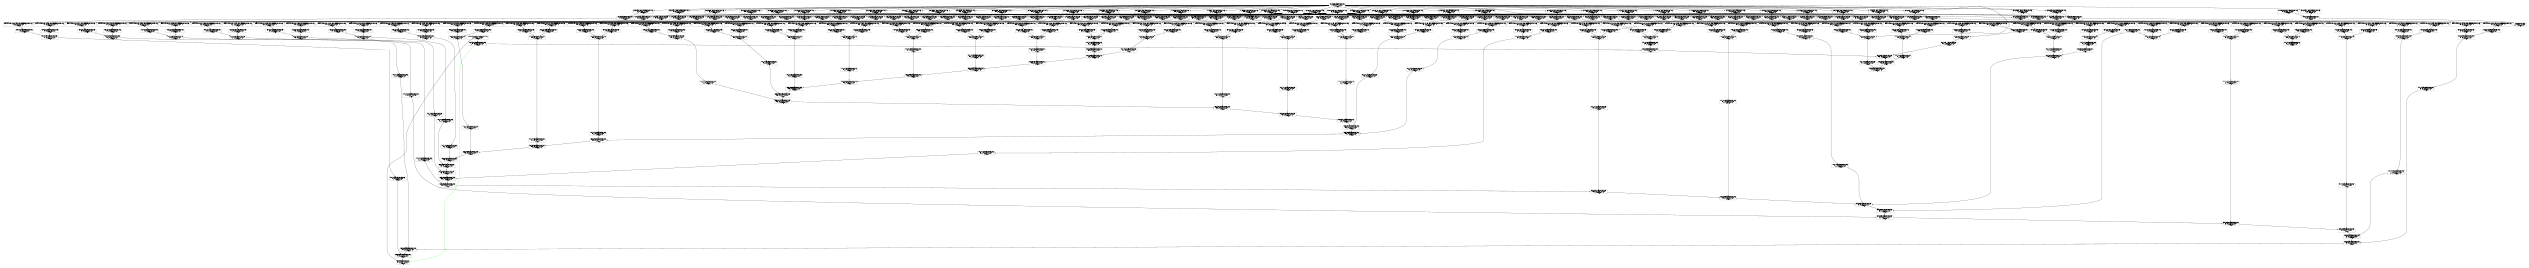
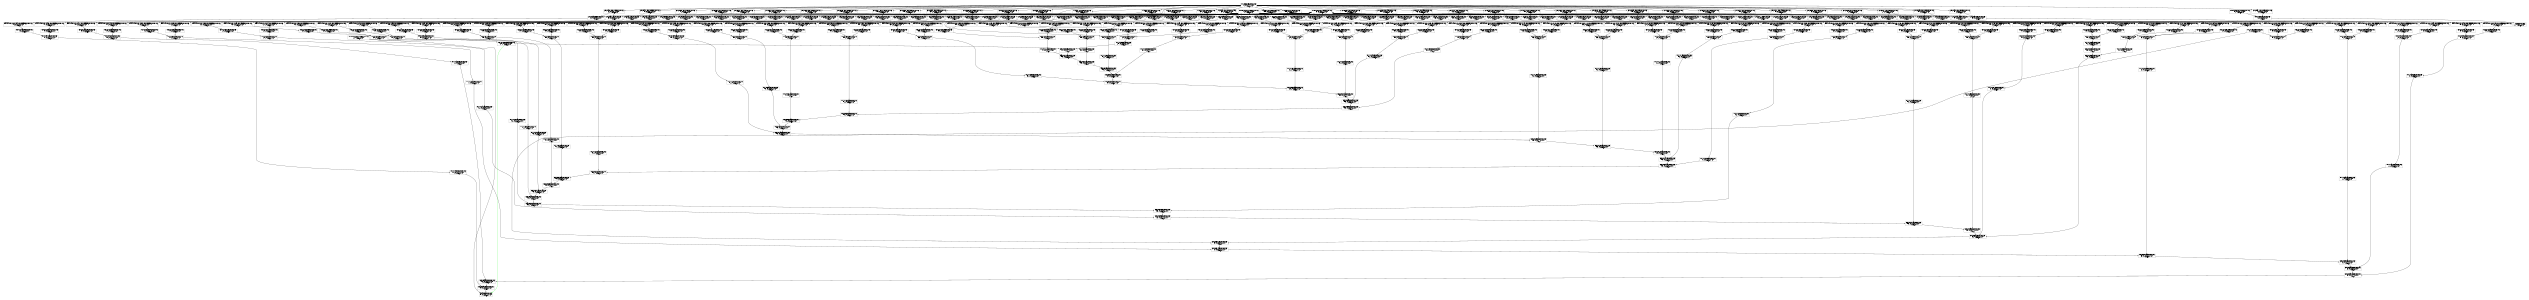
node "fBB add154 BB=for.body105, 380, ASAP=-1, ALAP=-1, , TILE=-1": label "fBB add154 BB=for.body105, 380, ASAP=-1, ALAP=-1, , TILE=-1" -> "add add154 BB=for.body105, 380, ASAP=-1, ALAP=-1, , TILE=-1"
node "fadd add211 BB=for.body105, 365, ASAP=-1, ALAP=-1, , TILE=-1": added
